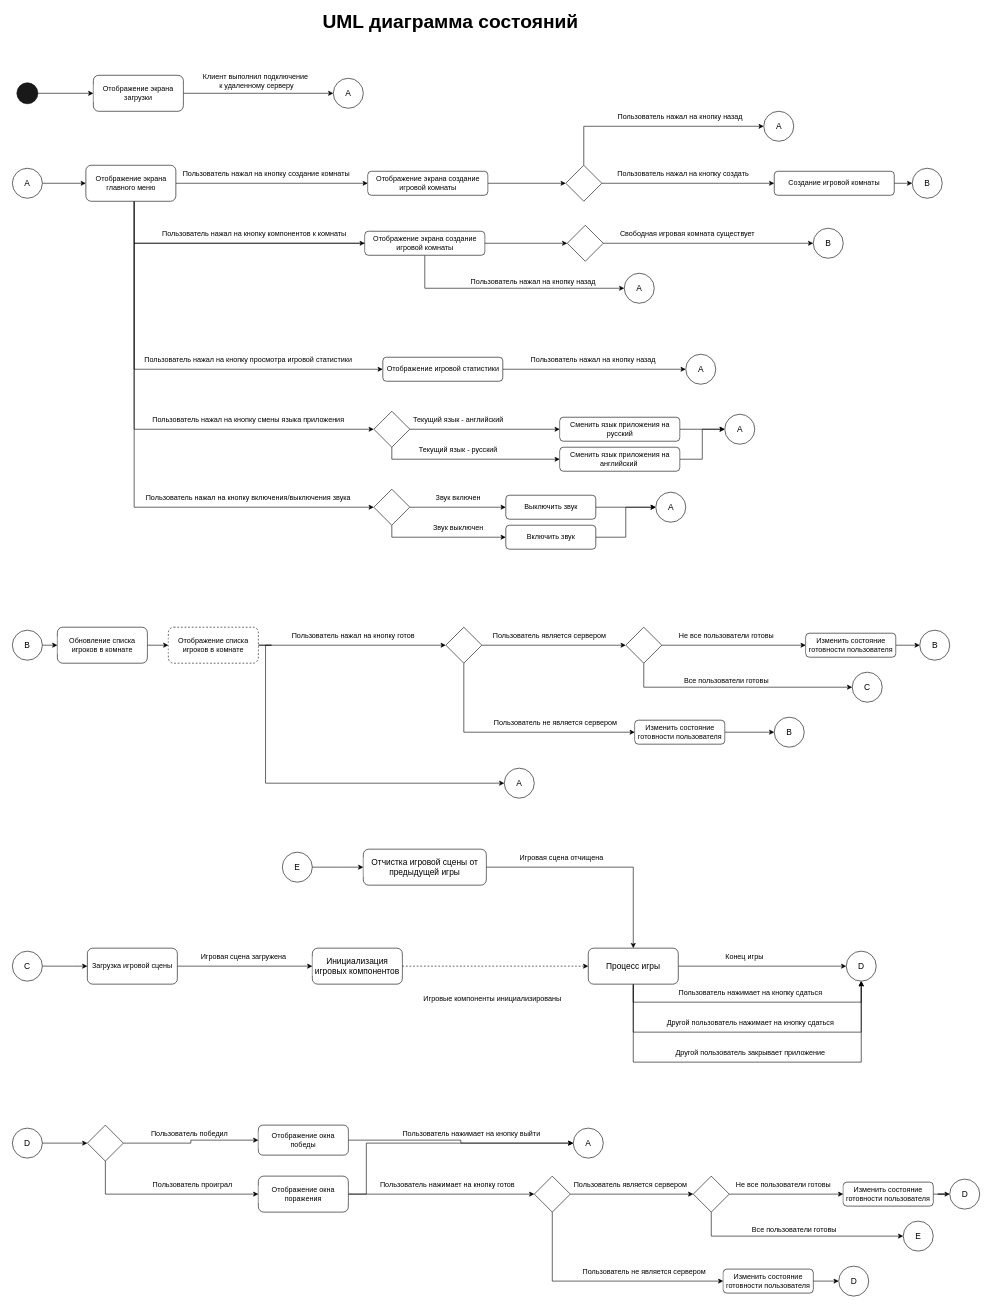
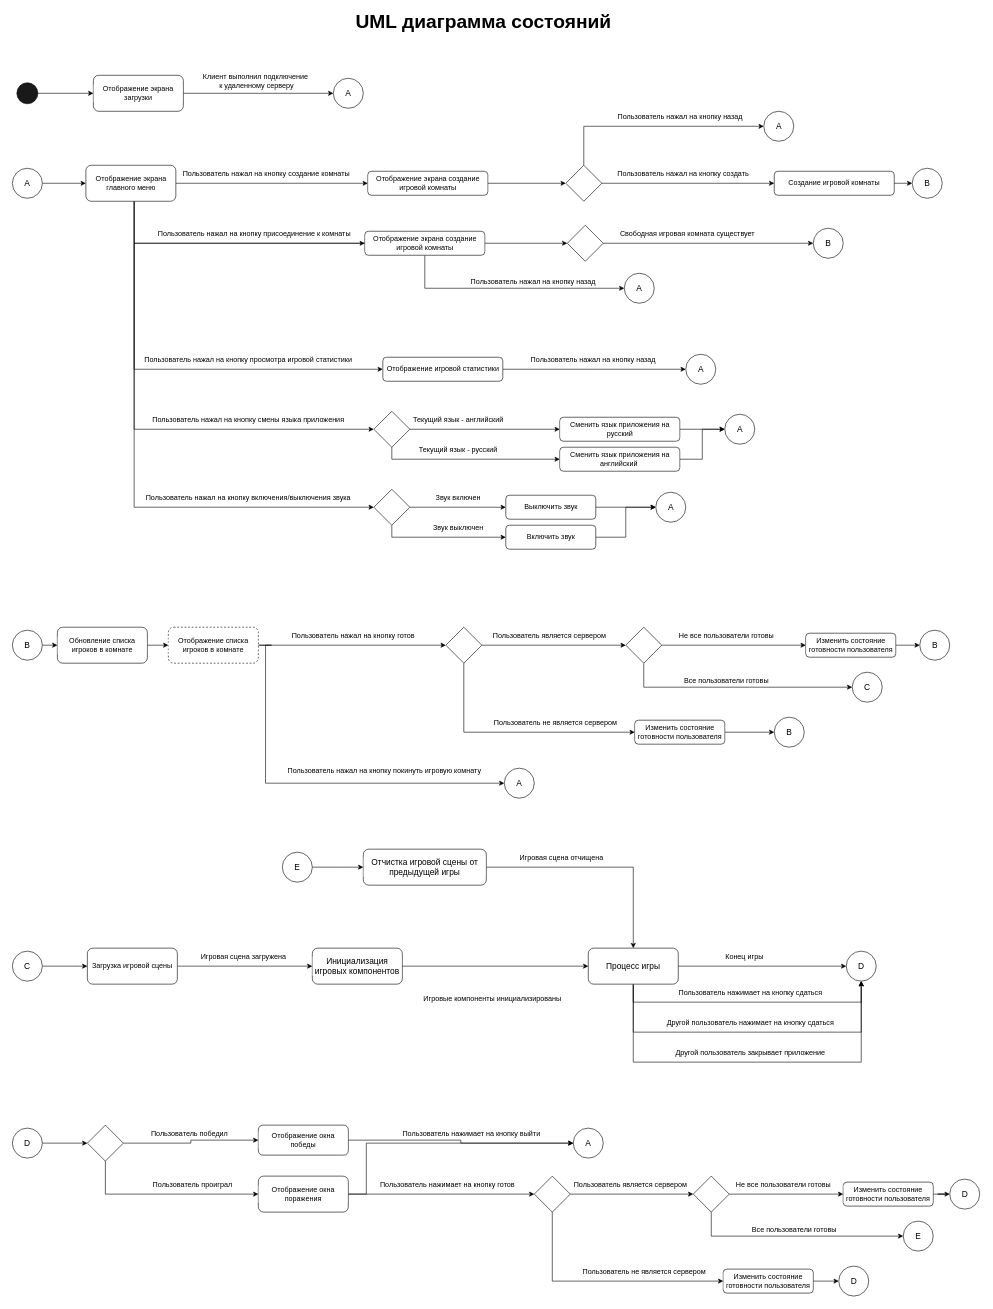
node "UML диаграмма состояний": moved (450, 21) -> (483, 21)
node "Пользователь нажал на кнопку компонентов к комнаты": label "Пользователь нажал на кнопку компонентов к комнаты" -> "Пользователь нажал на кнопку присоединение к комнаты"
node "Пользователь нажал на кнопку покинуть игровую комнату": added
edge "Инициализация игровых компонентов" -> "Процесс игры": style dashed -> solid
